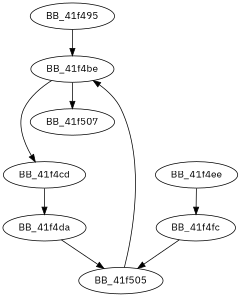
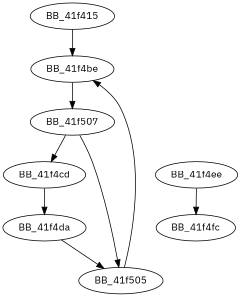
node "BB_41f495": label "BB_41f495" -> "BB_41f415"
edge "BB_41f4be" -> "BB_41f4cd": now "BB_41f507" -> "BB_41f4cd"
edge "BB_41f4fc" -> "BB_41f505": now "BB_41f507" -> "BB_41f505"
